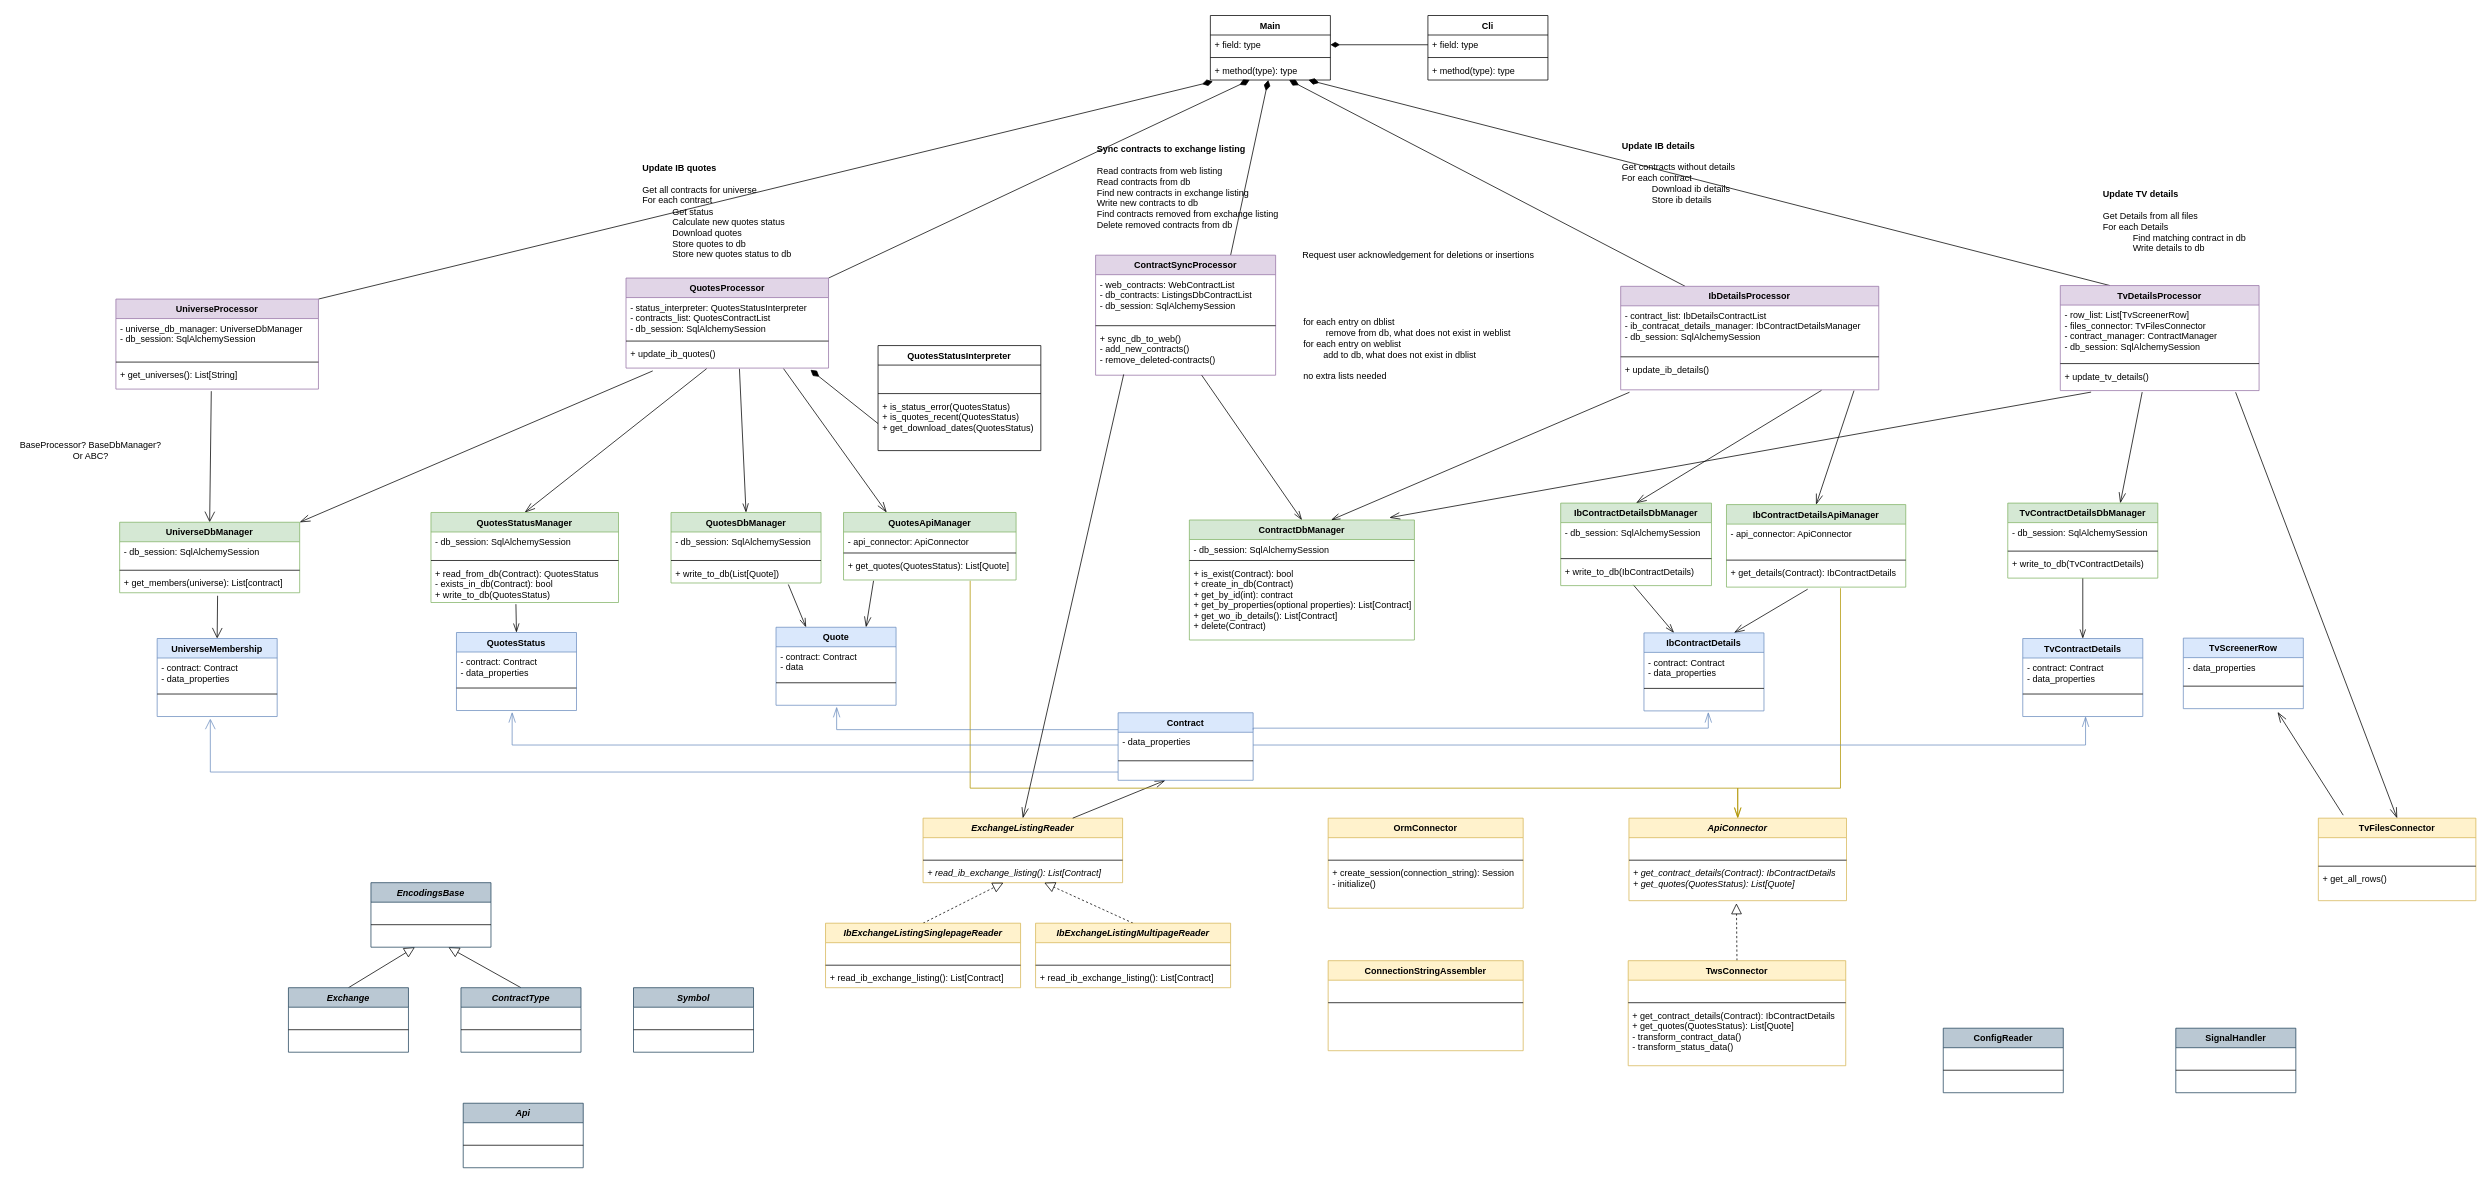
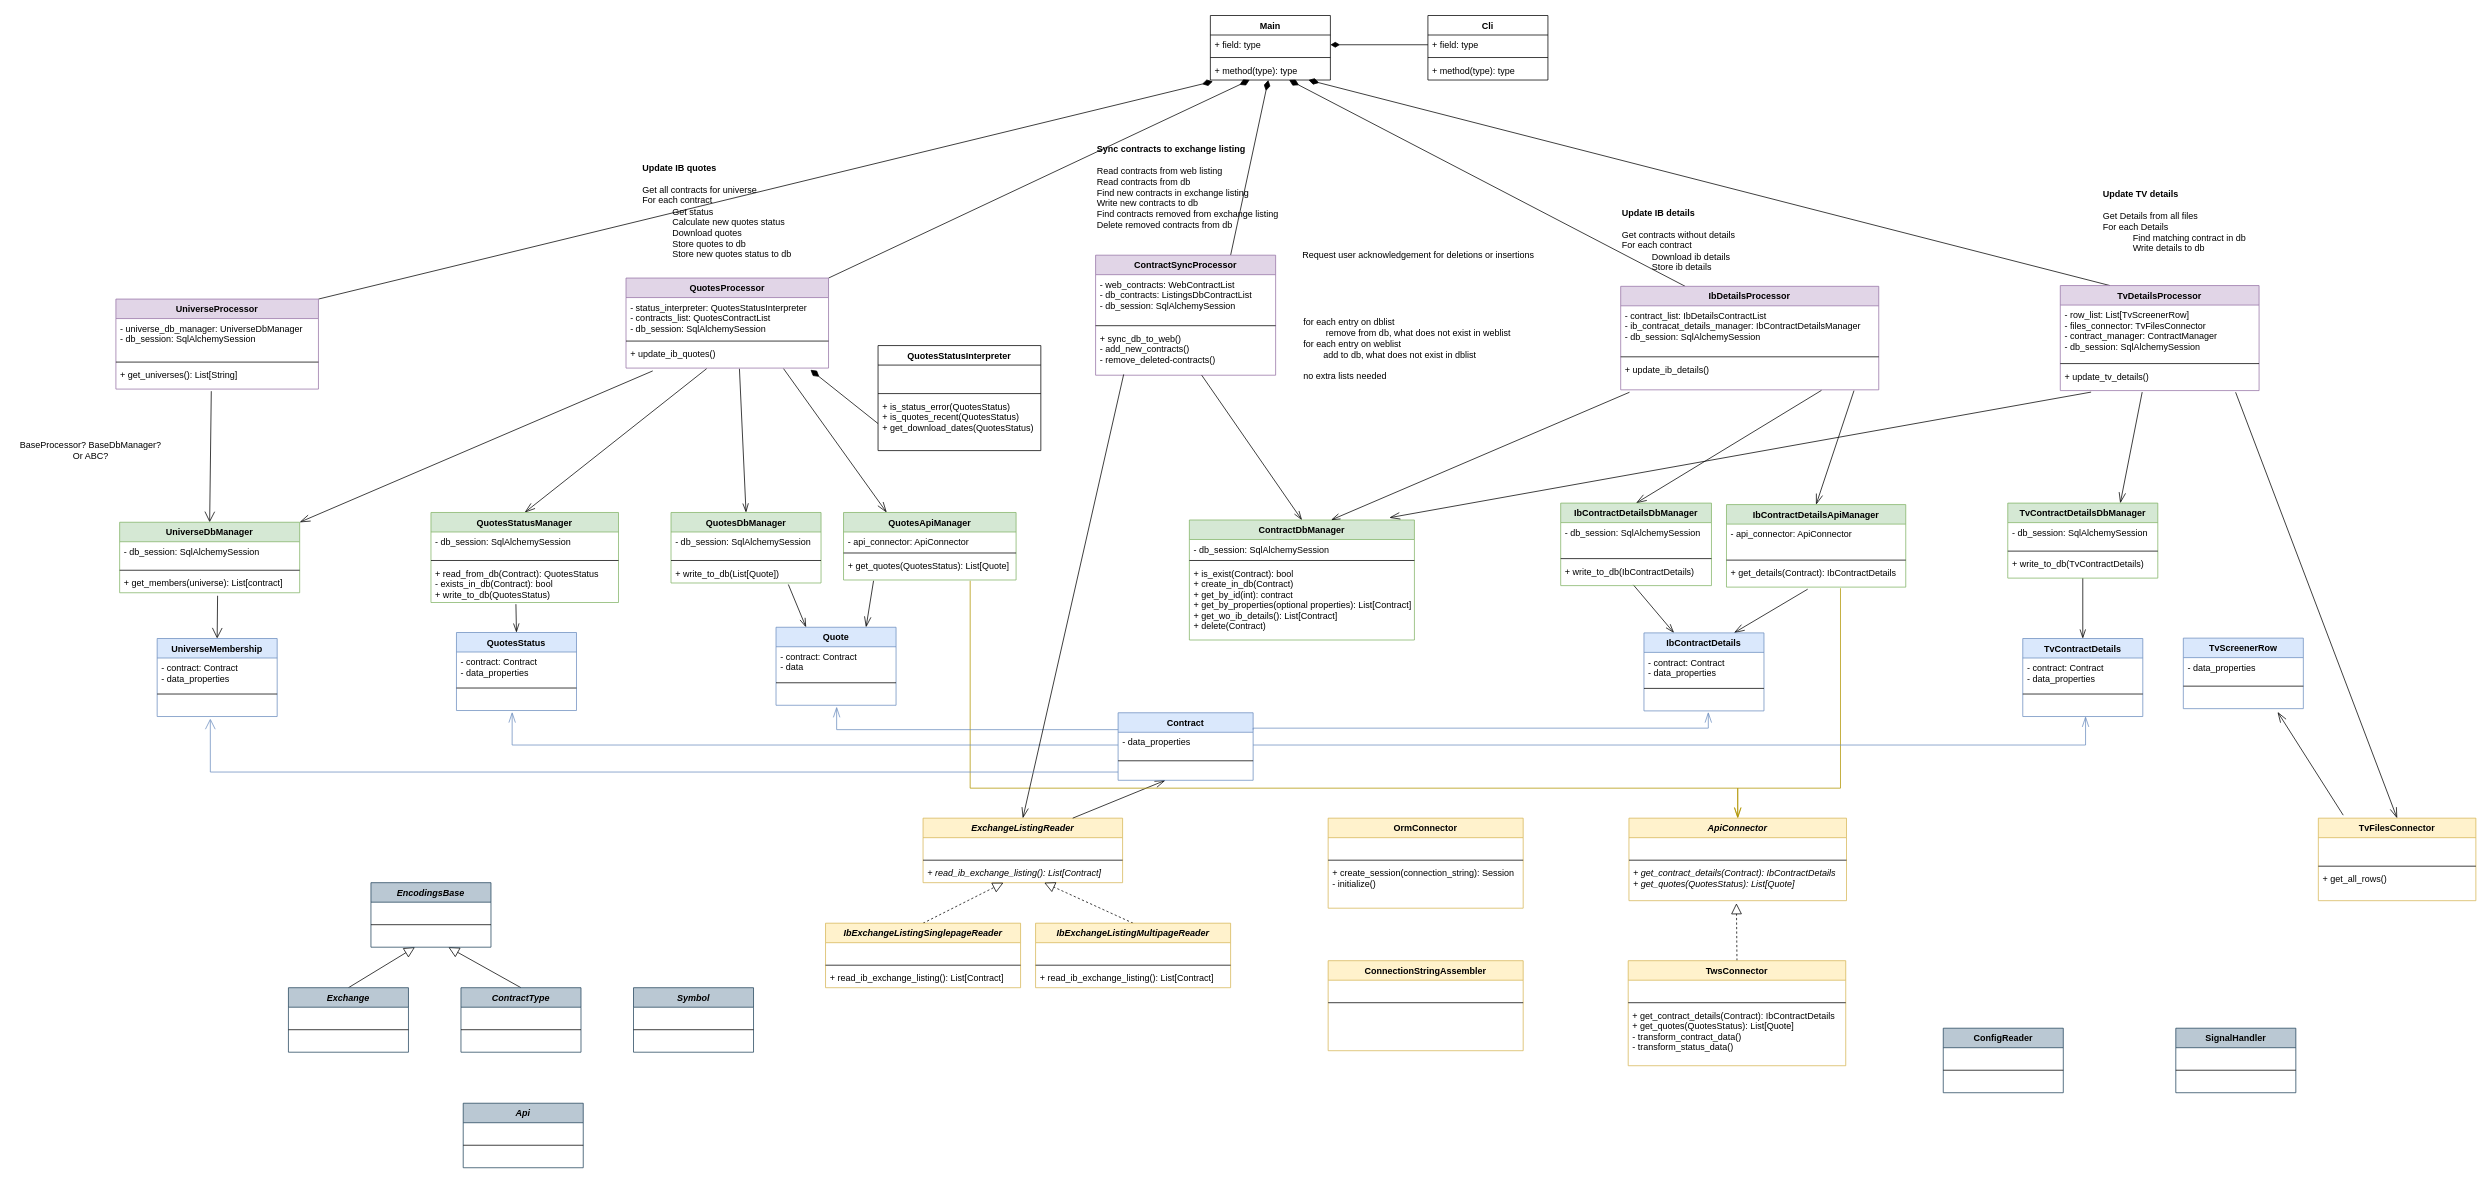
node "Update IB details Get contracts without details For each contract Download ib detailsStore ib details": moved (1690, 173) -> (1690, 240)
